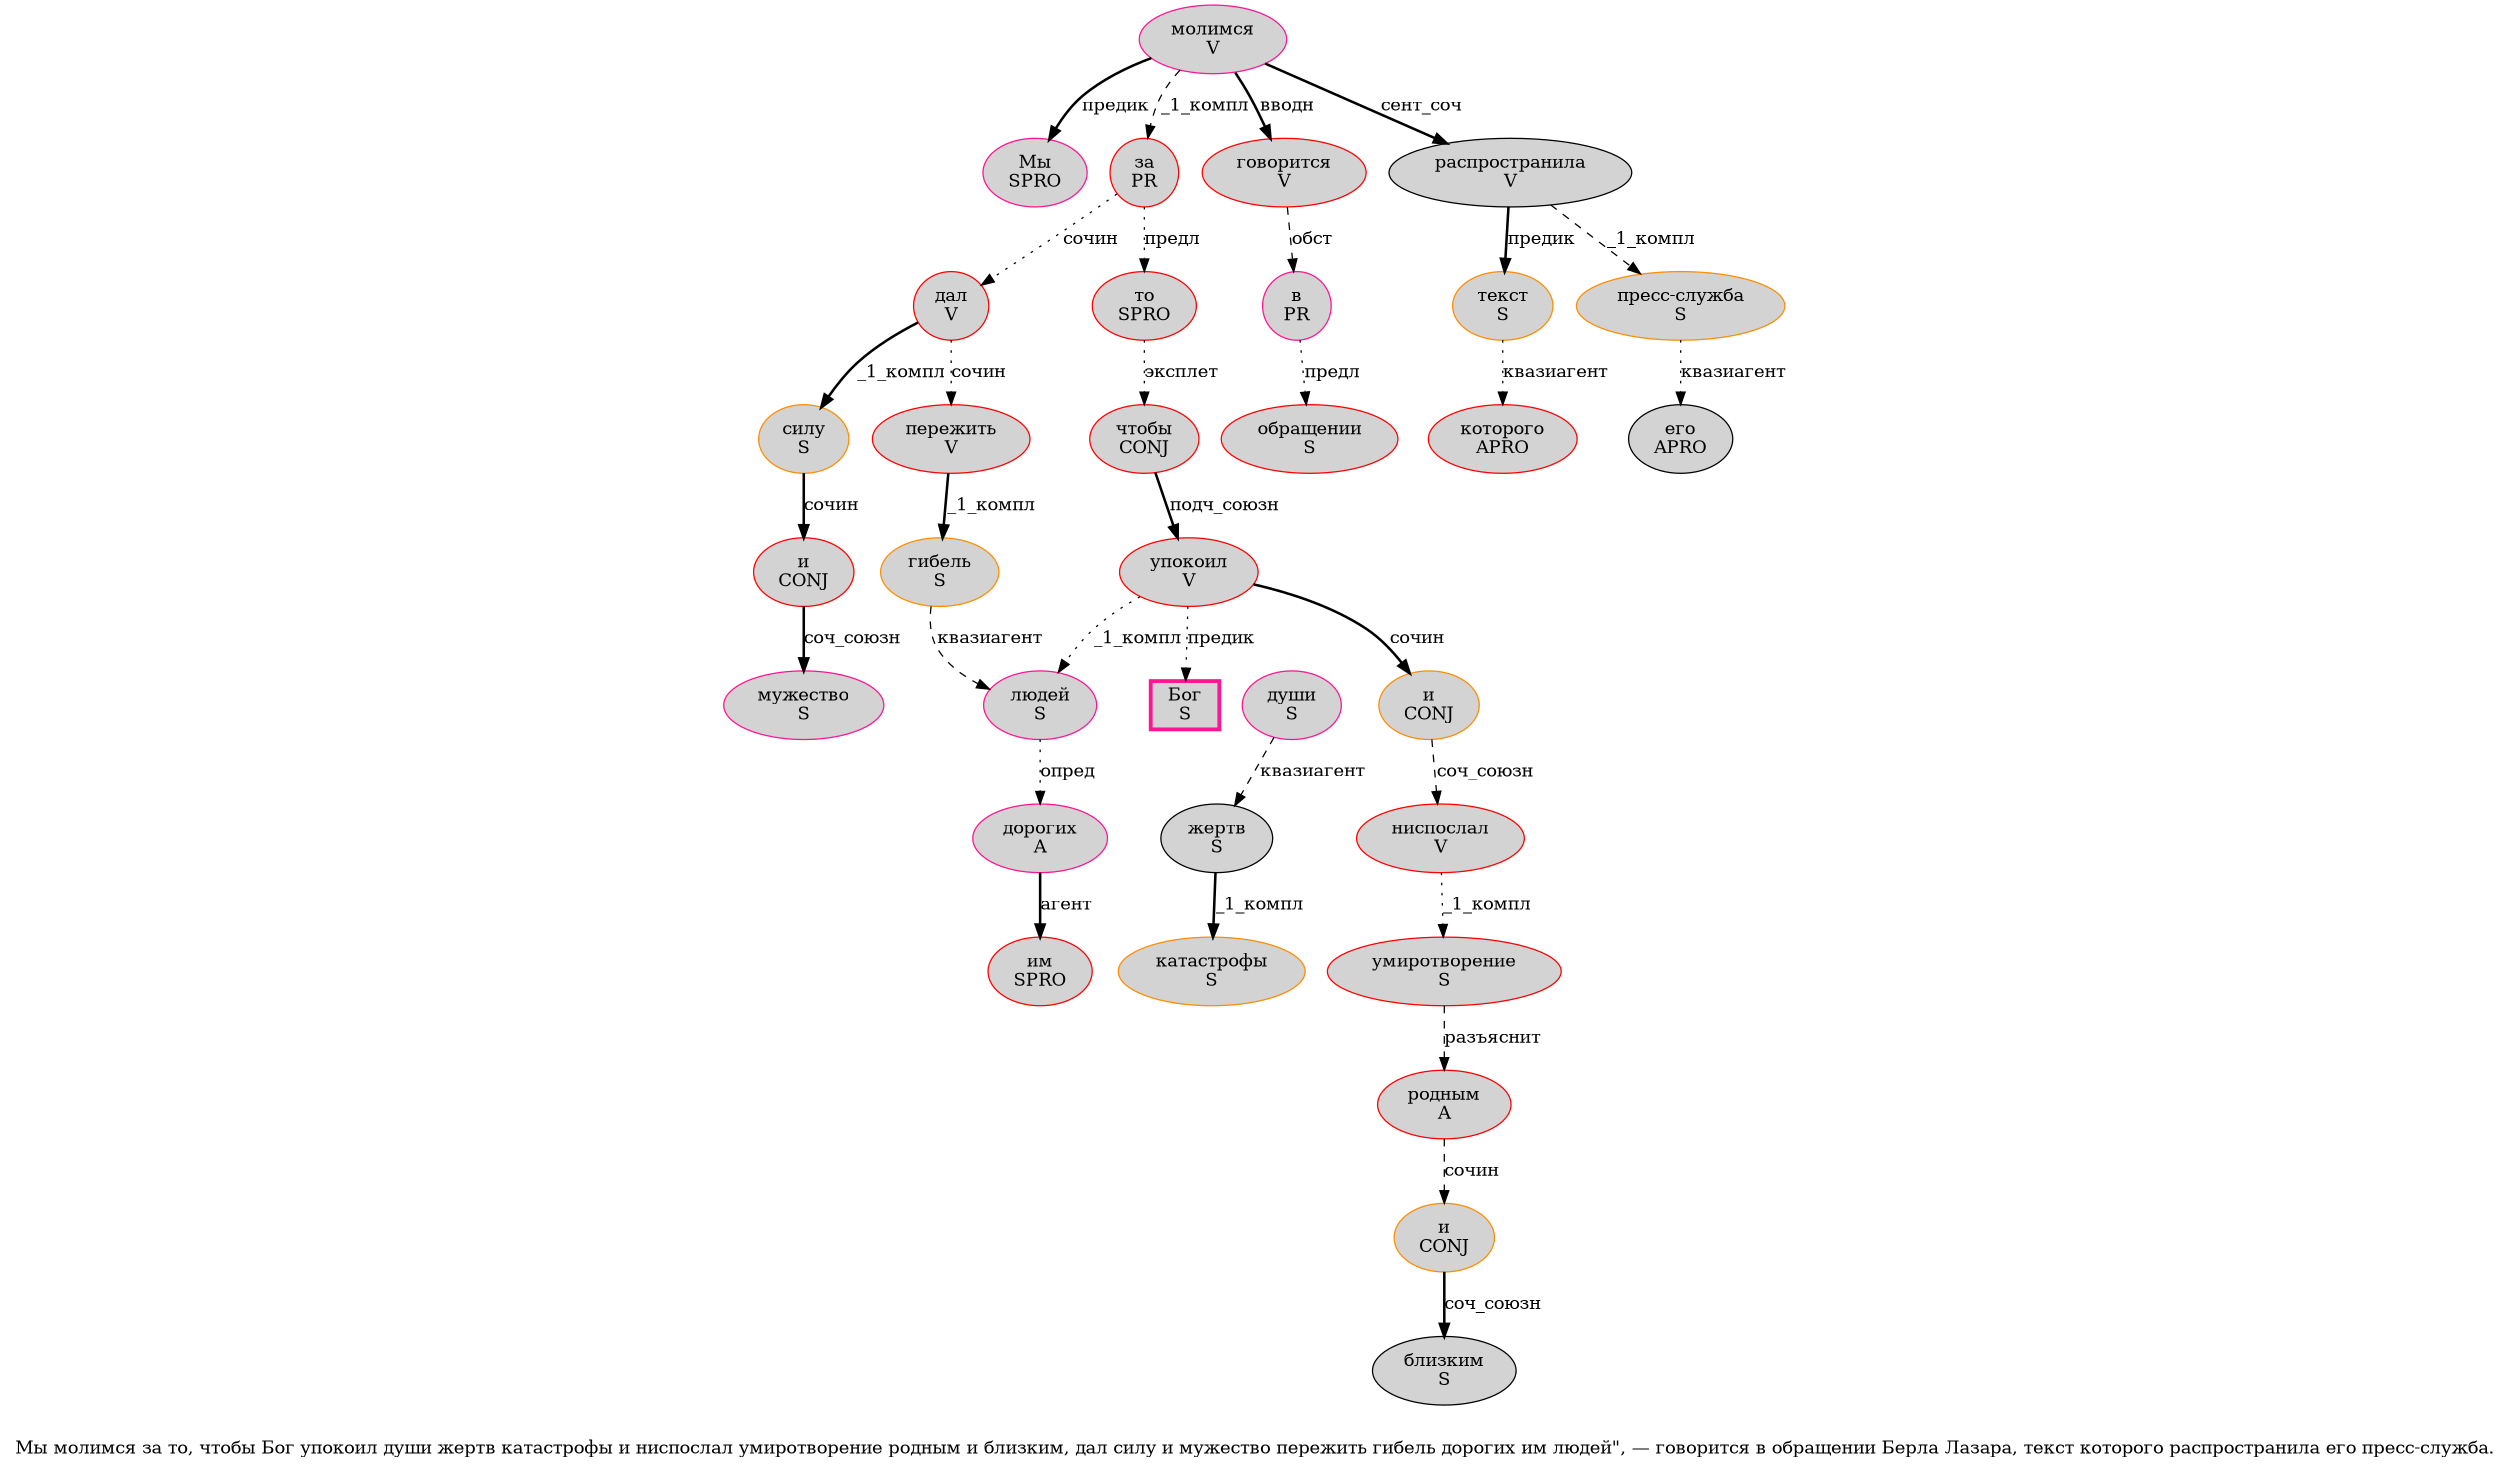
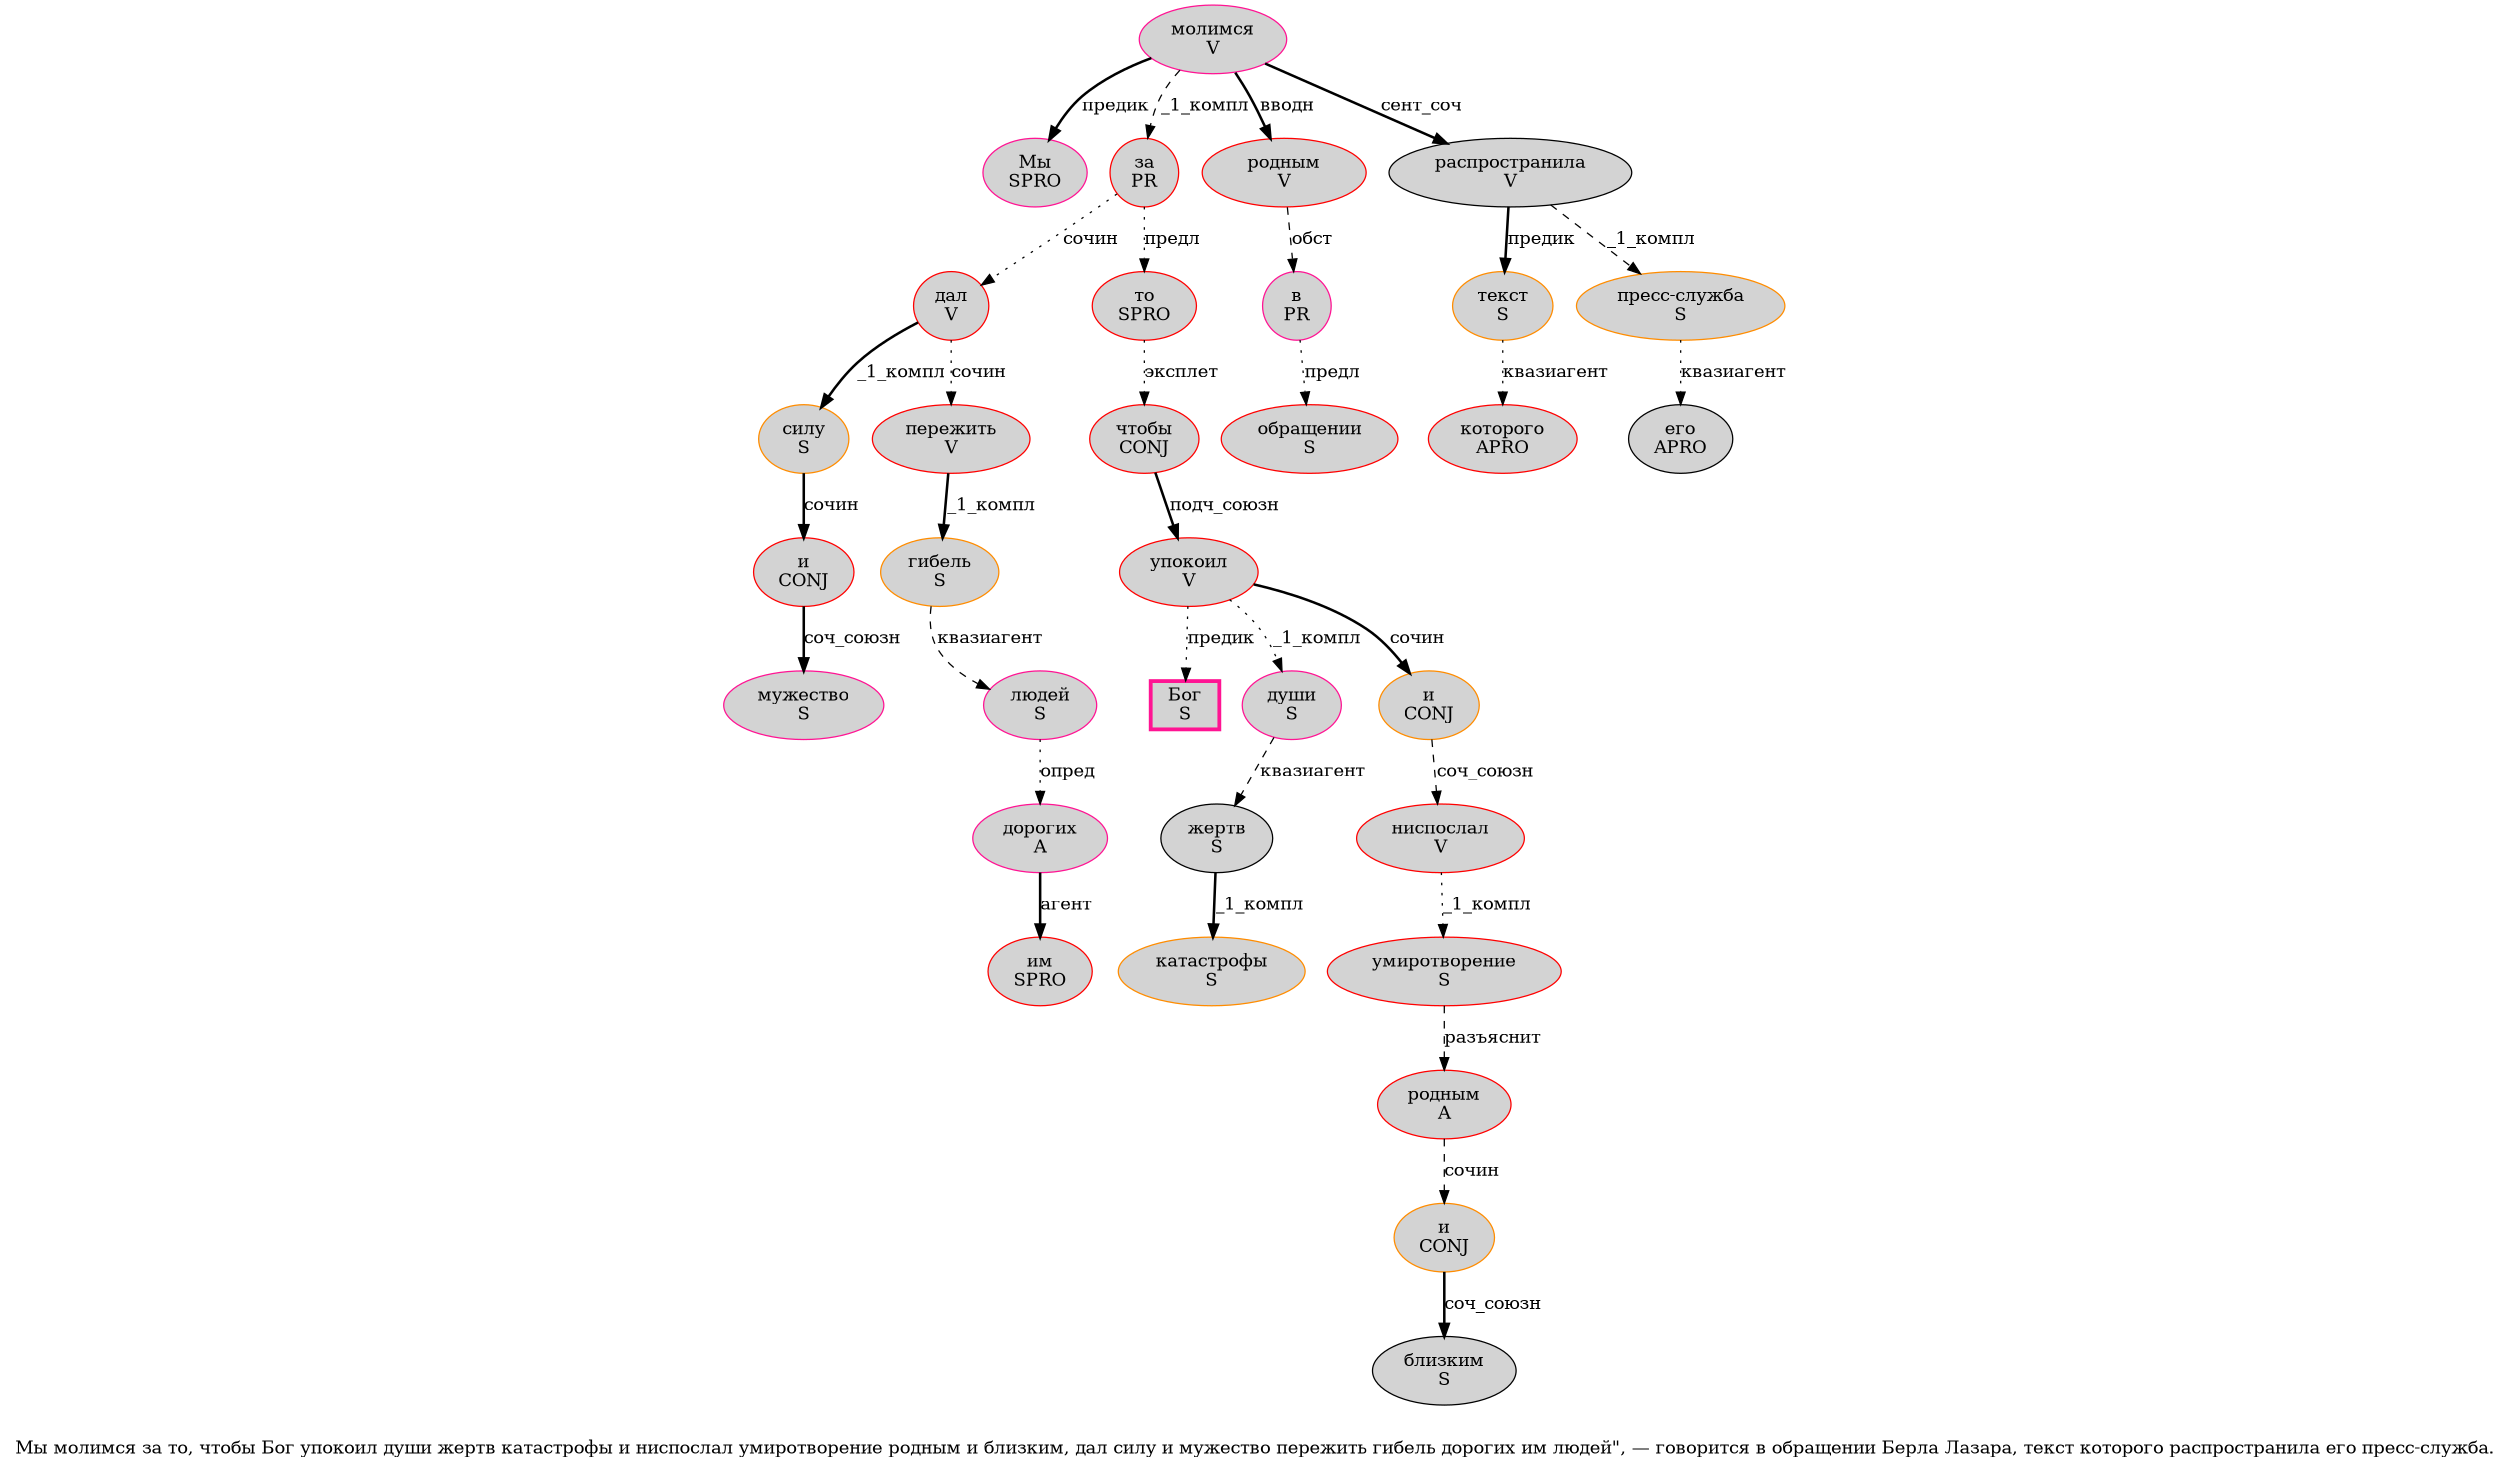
node "говорится V": label "говорится V" -> "родным V"
edge "упокоил V" -> "людей S": now "упокоил V" -> "души S"
